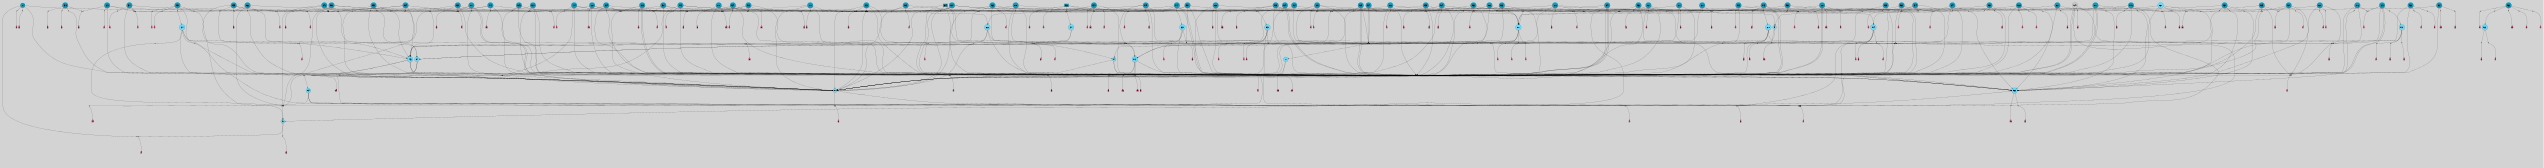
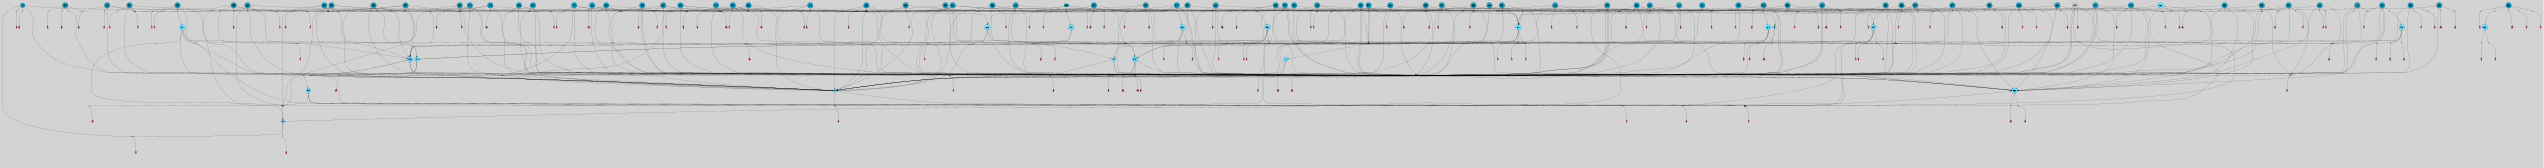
node "T629": shape box -> circle
